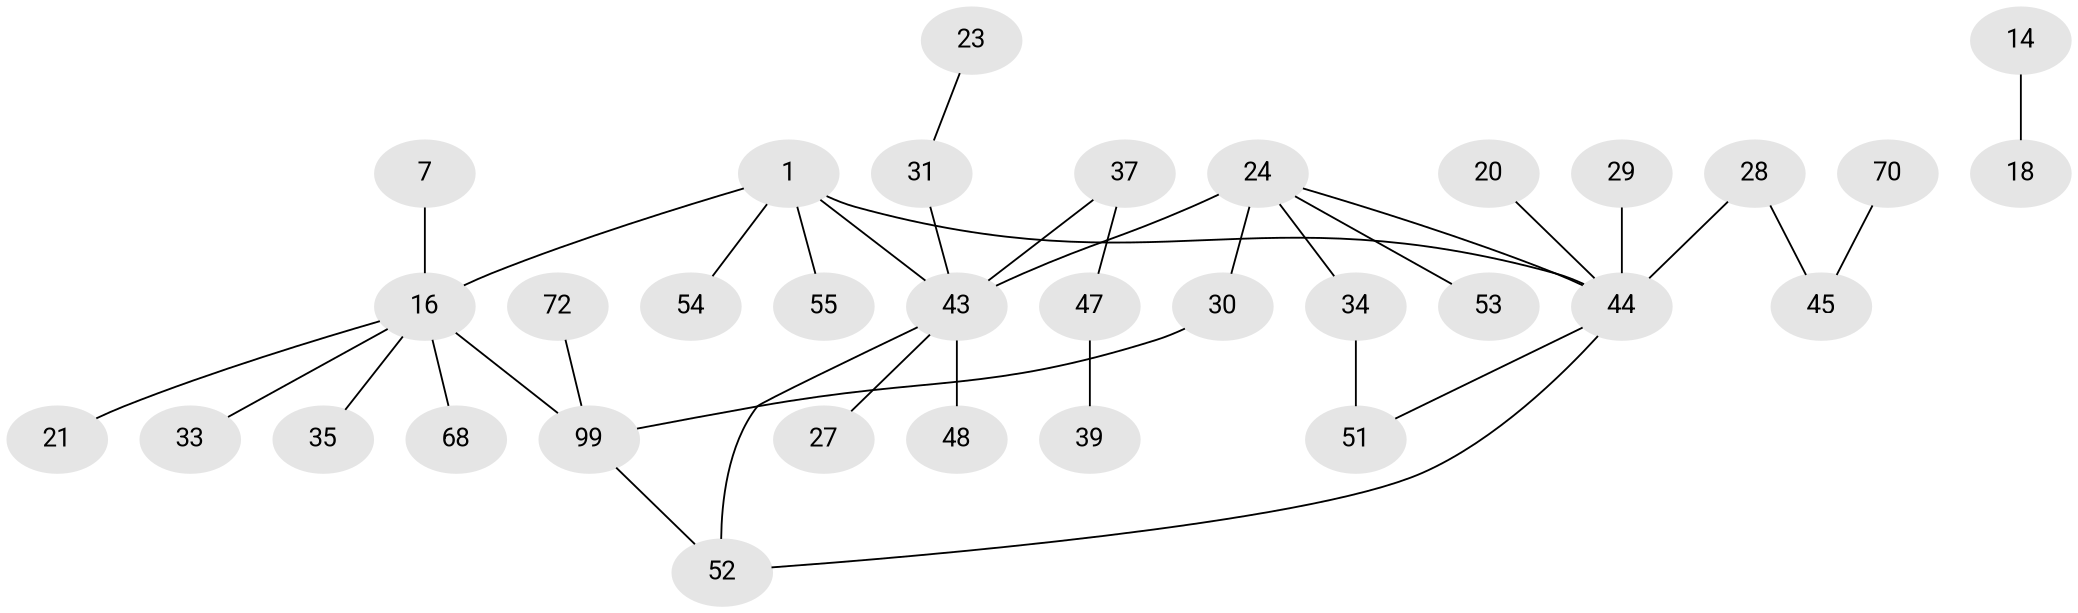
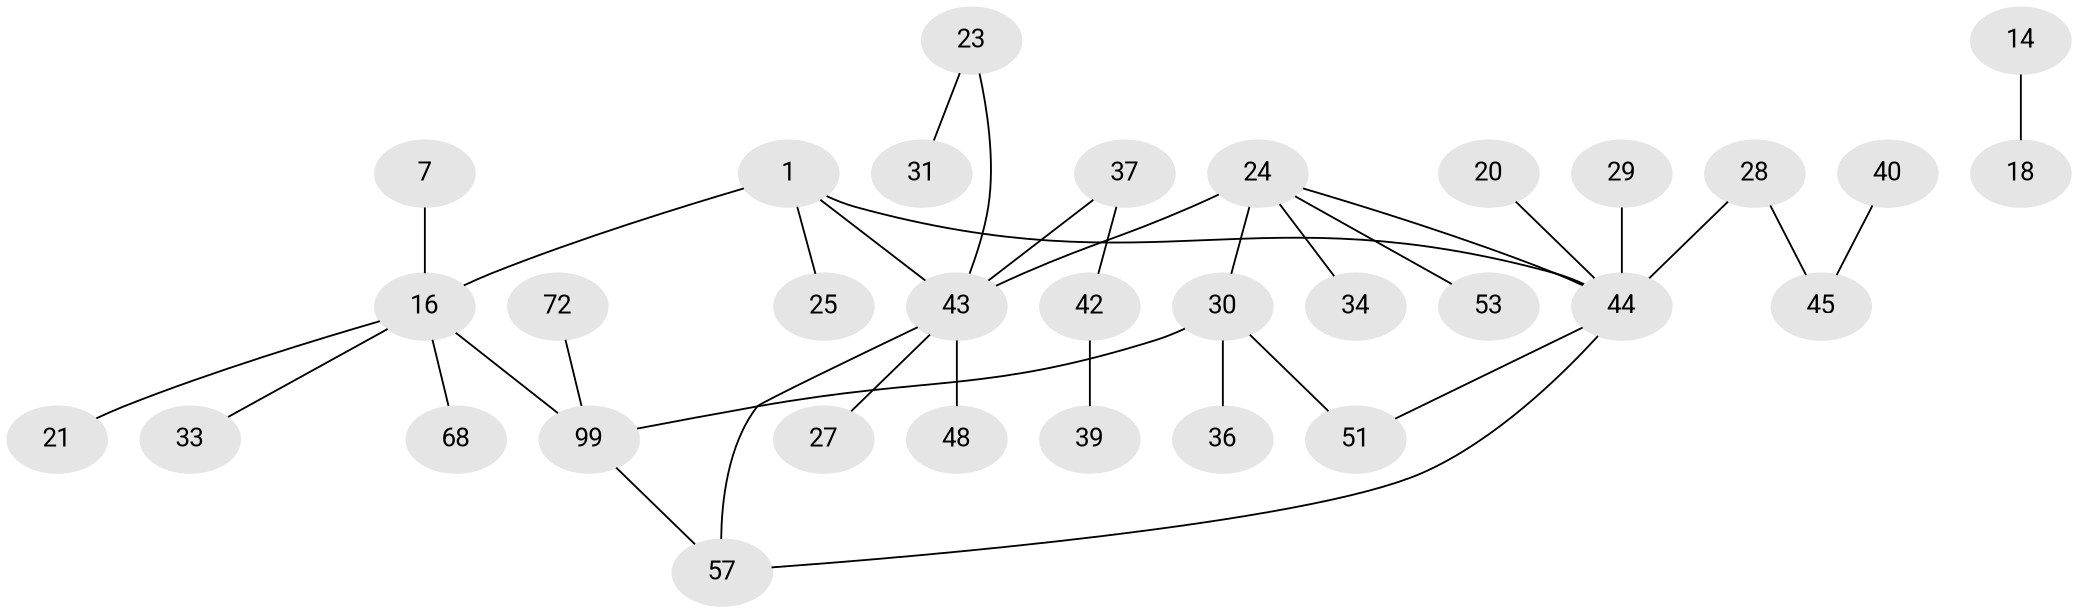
node "70": label "70" -> "40"
edge "31" -- "43": now "23" -- "43"
node "54": removed
node "55": label "55" -> "25"
node "47": label "47" -> "42"
edge "34" -- "51": now "30" -- "51"
node "35": removed
node "36": added
node "52": label "52" -> "57"
